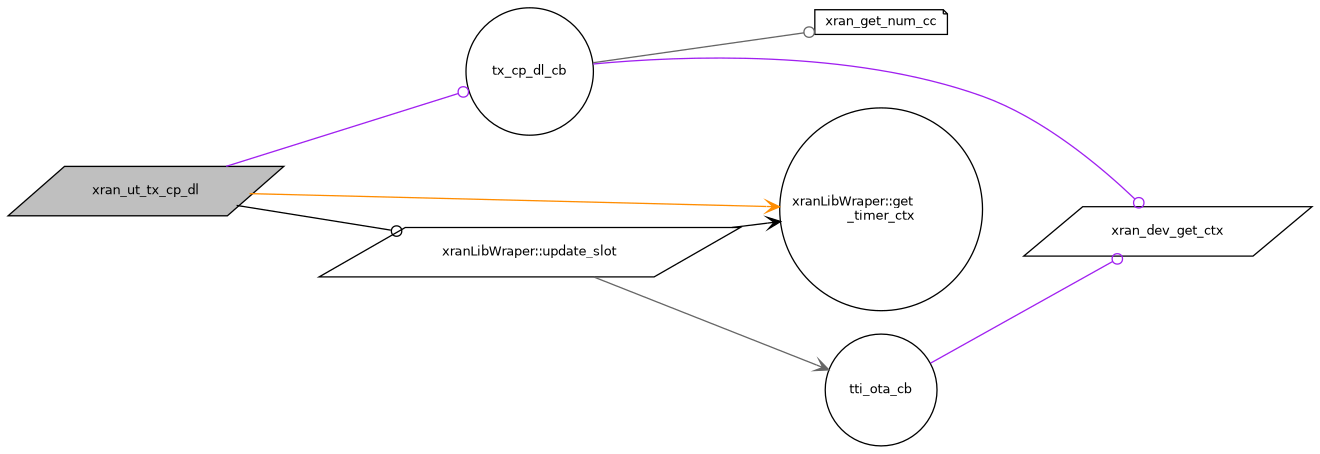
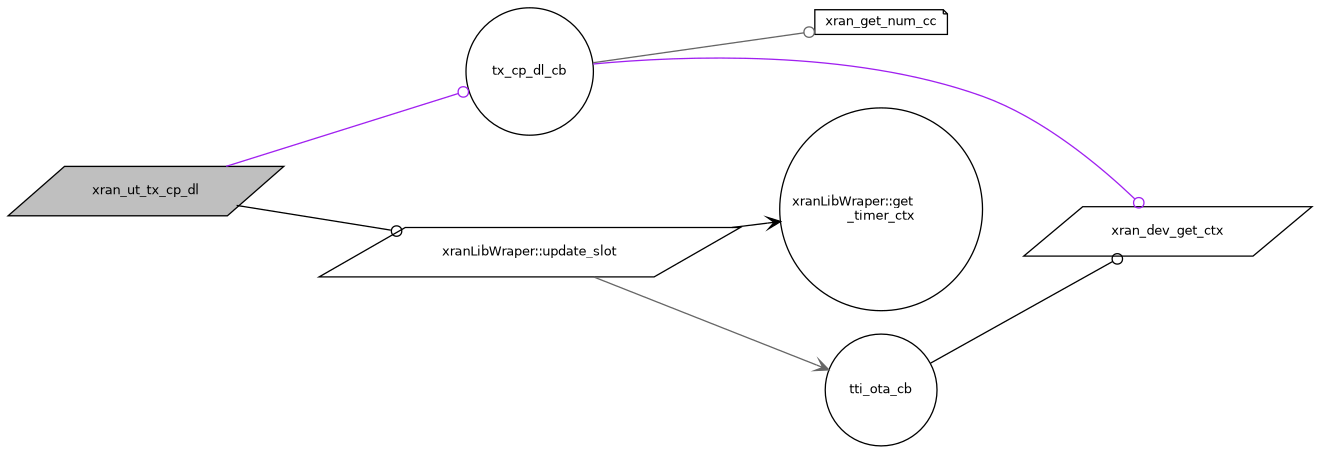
edge "xran_ut_tx_cp_dl" -> "xranLibWraper::get _timer_ctx": removed
edge "tti_ota_cb" -> "xran_dev_get_ctx": color purple -> black
